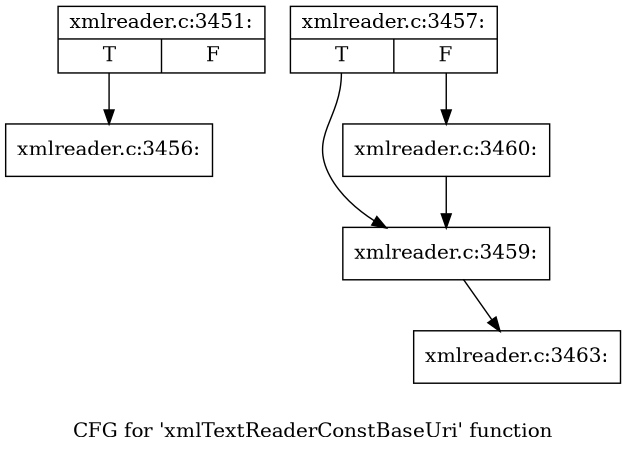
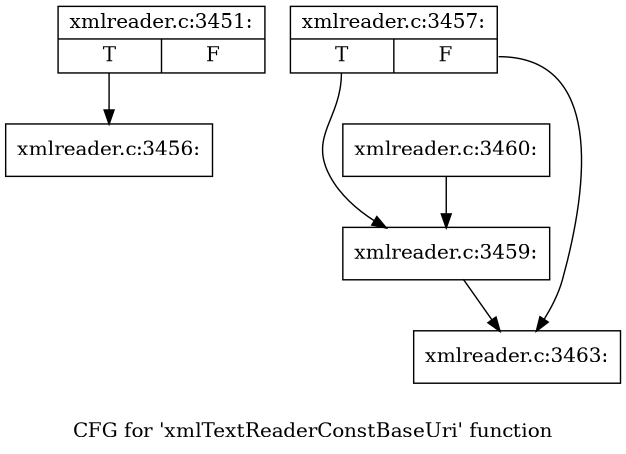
edge "xmlreader.c:3457:" -> "xmlreader.c:3460:": now "xmlreader.c:3457:" -> "xmlreader.c:3463:"
